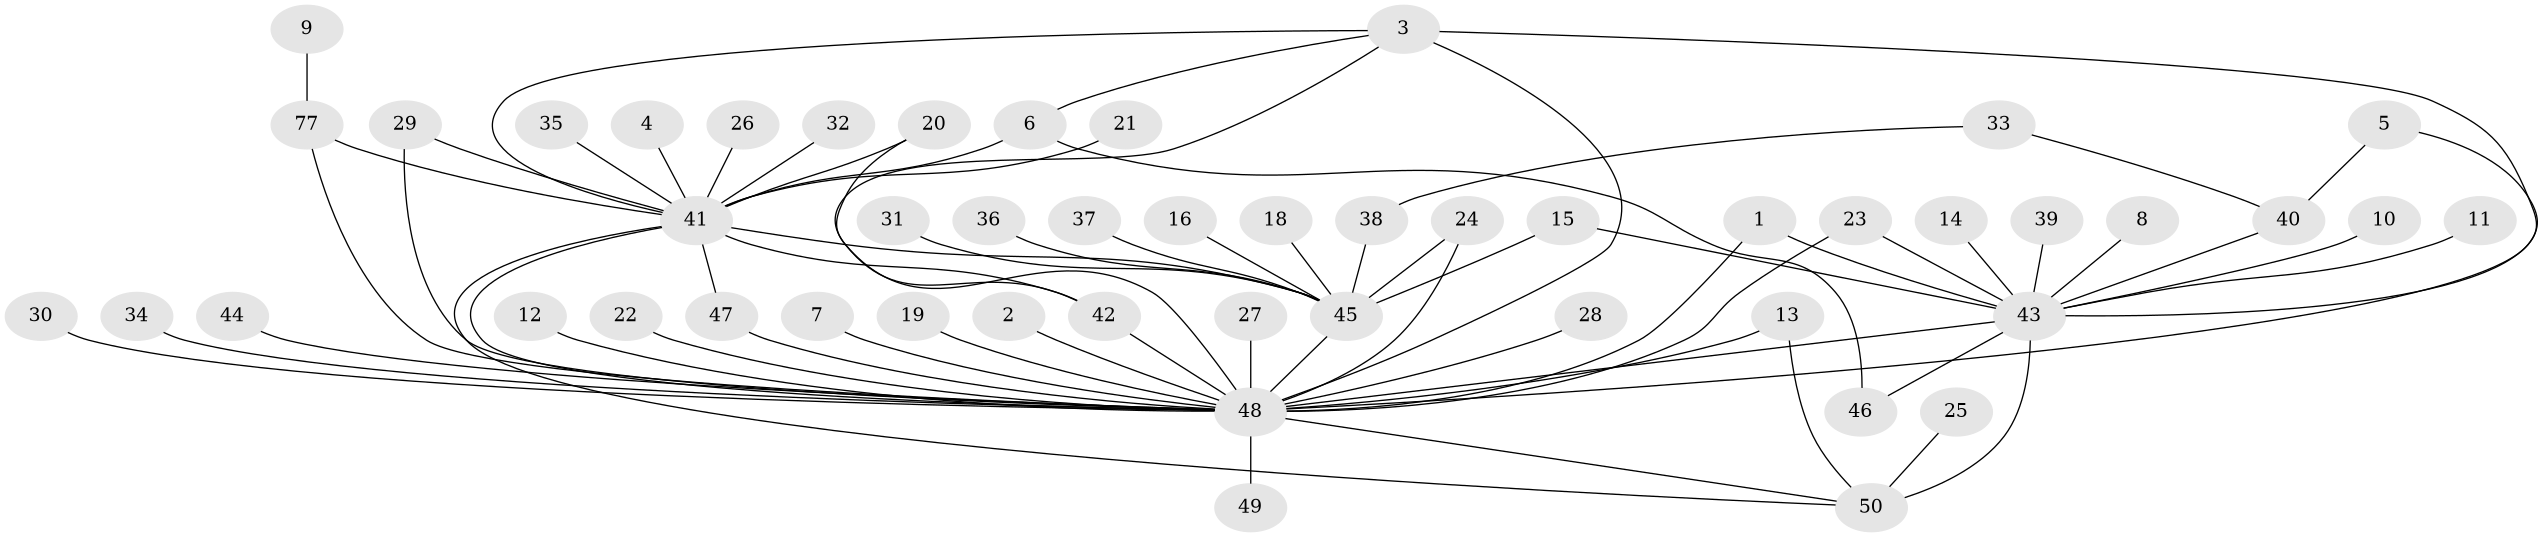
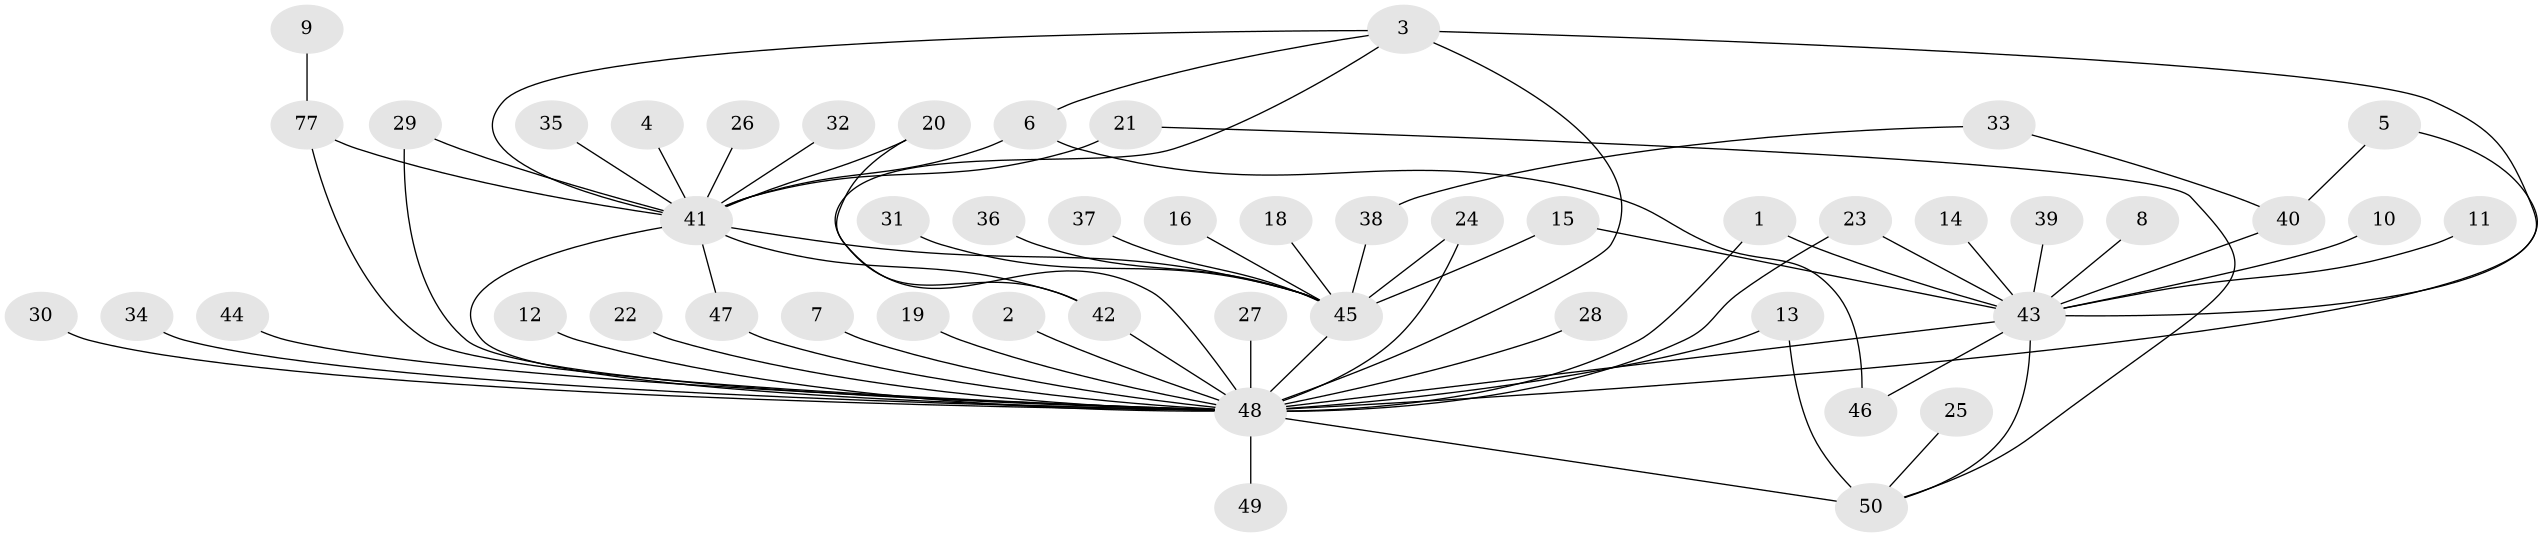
edge "41" -- "50": now "21" -- "50"
